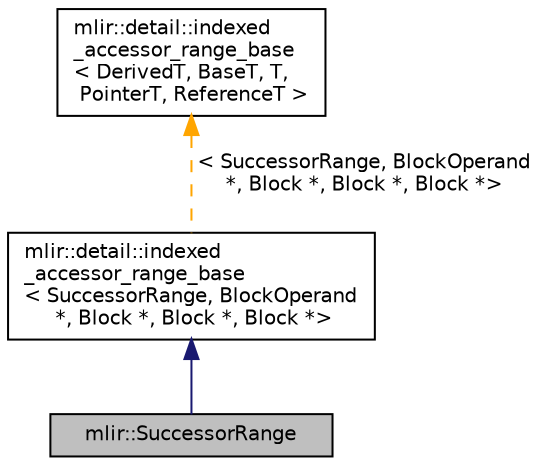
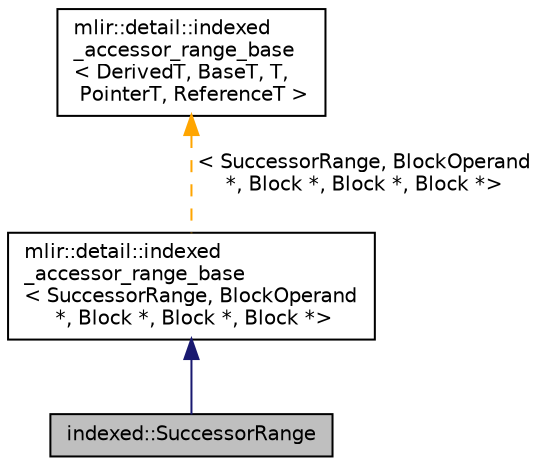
node "mlir::SuccessorRange": label "mlir::SuccessorRange" -> "indexed::SuccessorRange"
